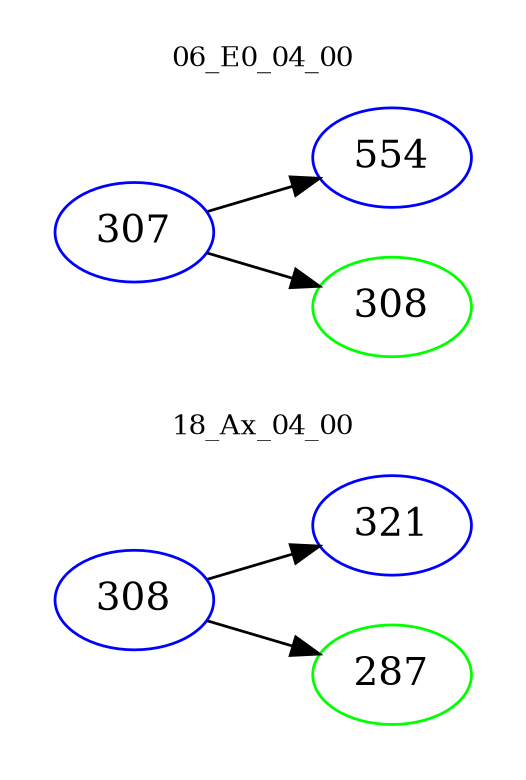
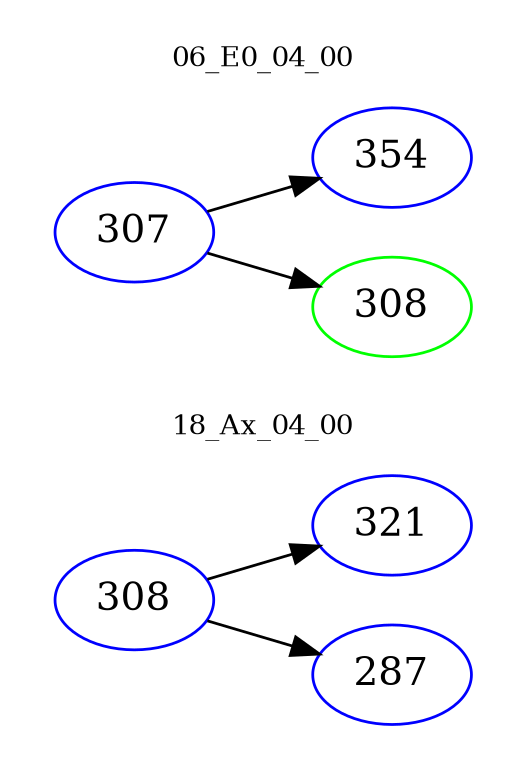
node "554": label "554" -> "354"
node "287": color green -> blue
